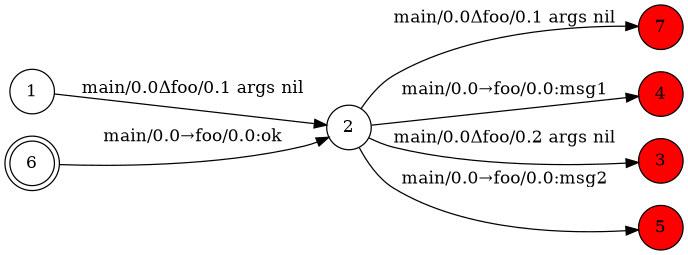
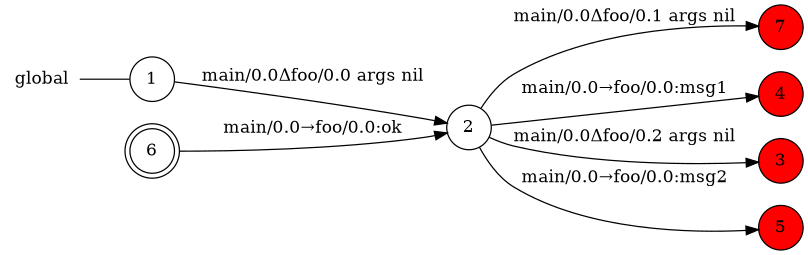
node "global": added
edge "1" -> "2": label "main/0.0Δfoo/0.1 args nil" -> "main/0.0Δfoo/0.0 args nil"
